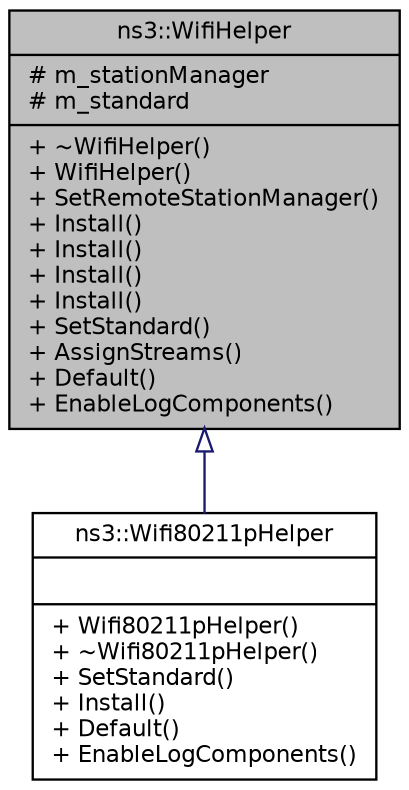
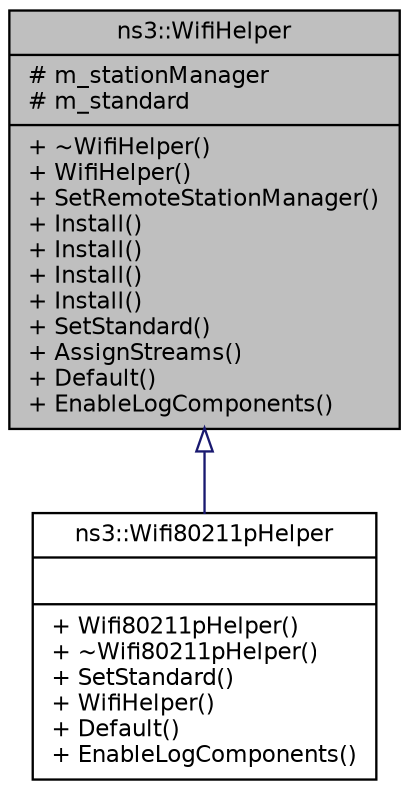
node "ns3::Wifi80211pHelper": text "+ Install()" -> "+ WifiHelper()"
